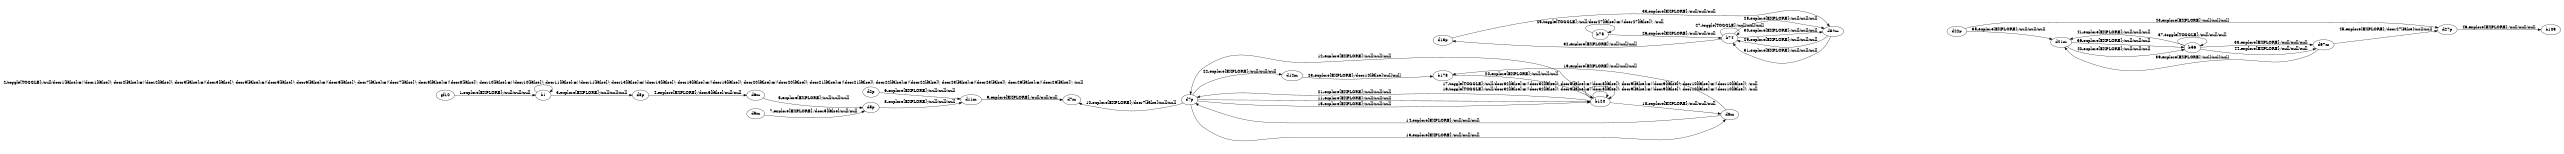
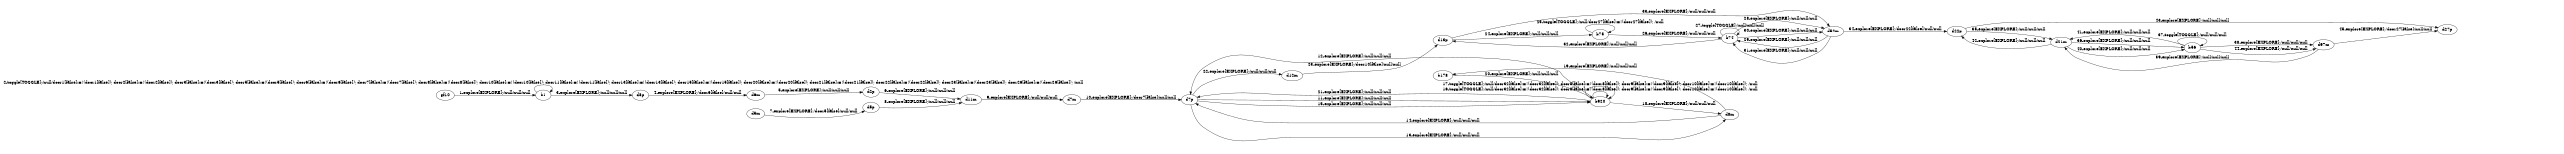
node "b109": removed
edge "d52m" -> "d22p": added, label "34-explore[EXPLORE];/door22[false]/null/null"
edge "d13p" -> "b75": added, label "24-explore[EXPLORE];/null/null/null"
edge "d21m" -> "d22p": added, label "42-explore[EXPLORE];/null/null/null"
edge "d12m" -> "b178": now "d12m" -> "d13p"
node "b120": label "b120" -> "b920"
edge "d6m" -> "d5p": now "d6m" -> "d2p"
edge "d7p" -> "d7m": reversed
